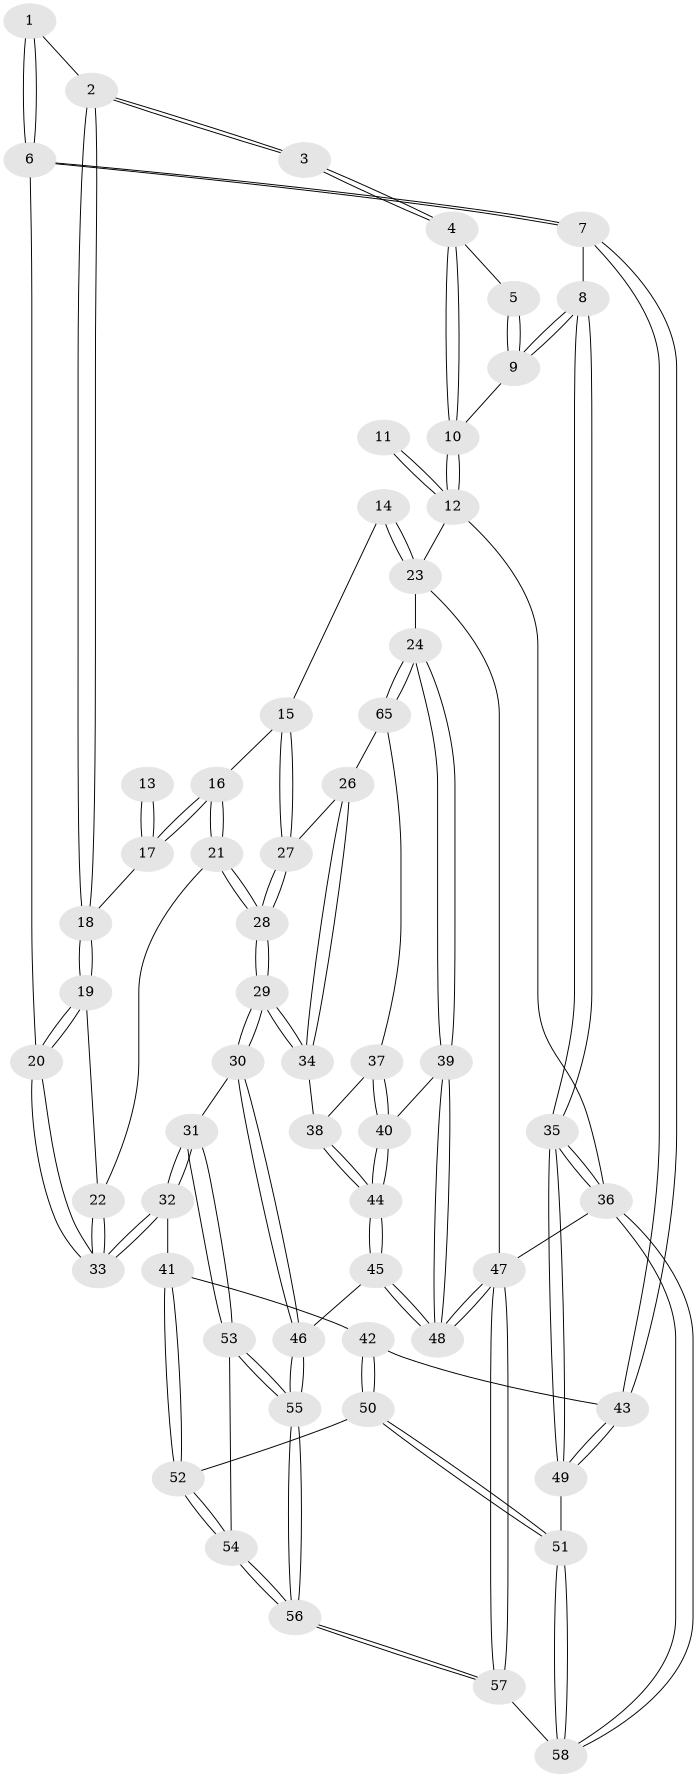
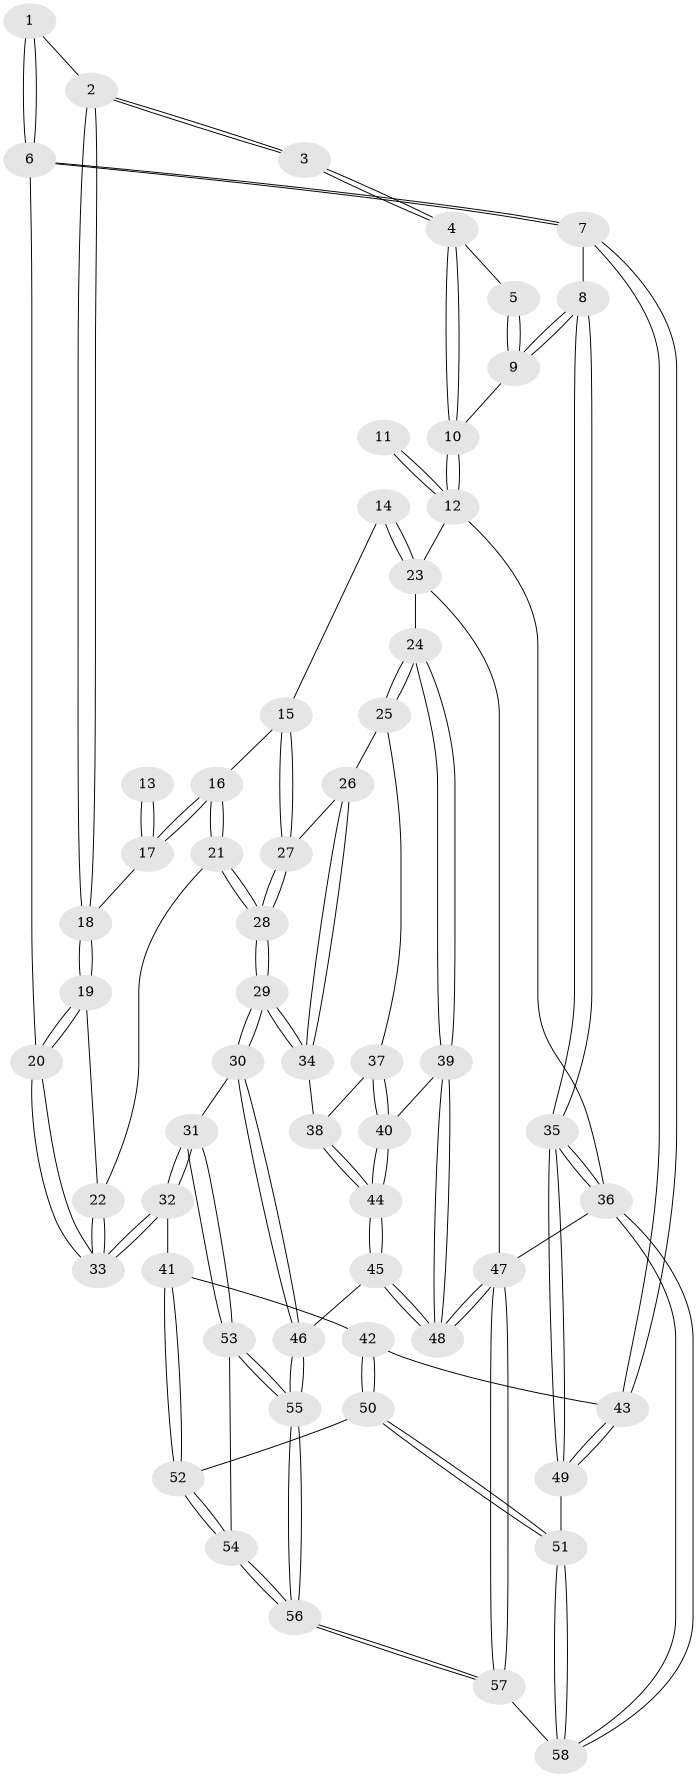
node "65": label "65" -> "25"
